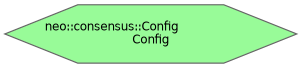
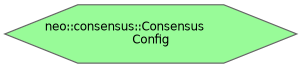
node "neo::consensus::Config Config": label "neo::consensus::Config Config" -> "neo::consensus::Consensus Config"
